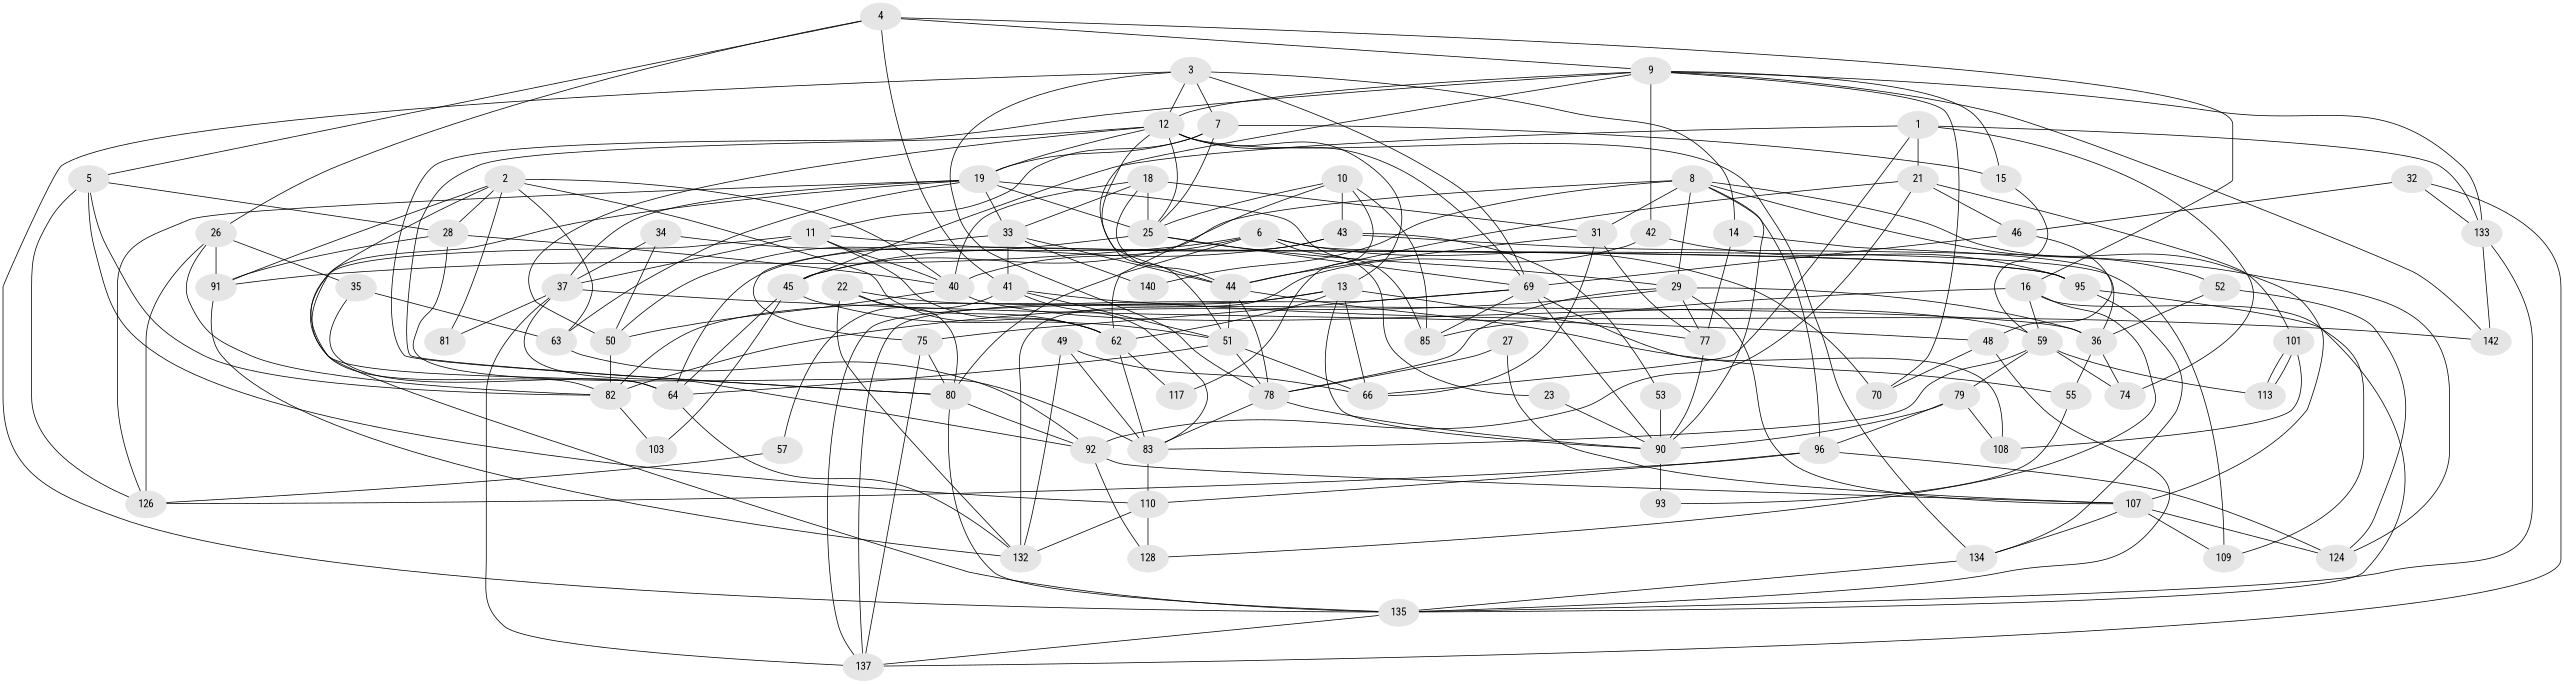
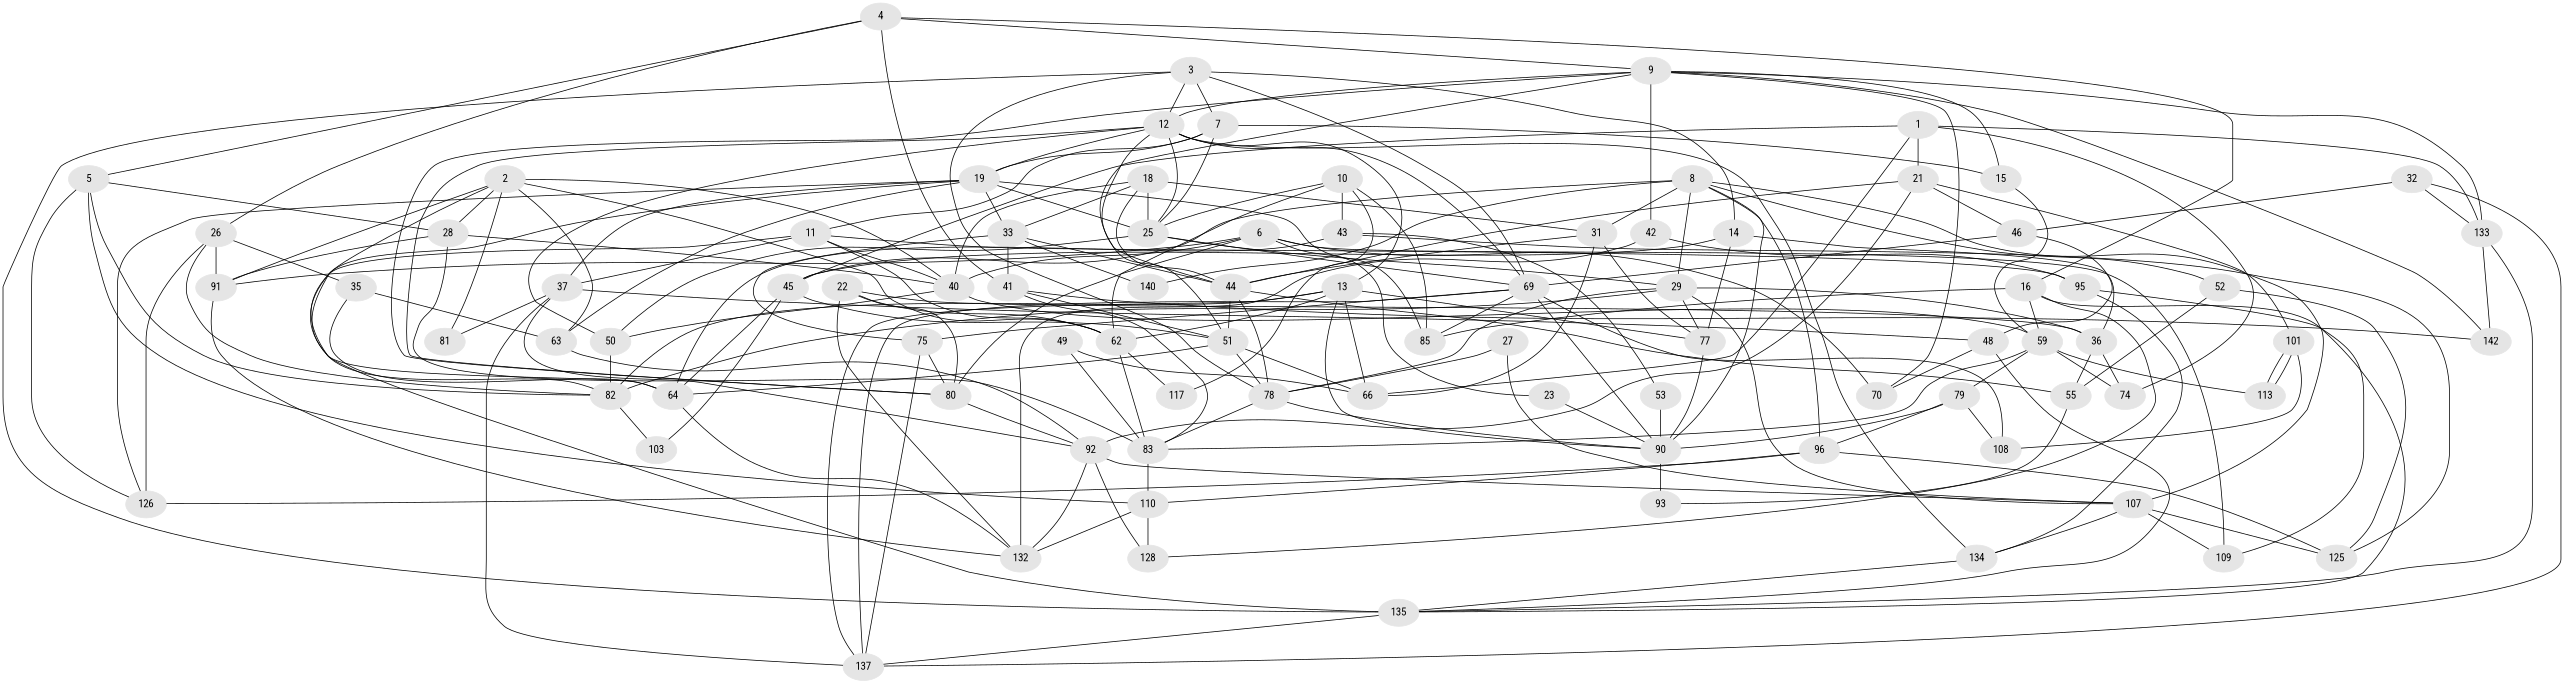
node "34": removed
edge "43" -- "45": now "14" -- "45"
edge "52" -- "36": now "52" -- "55"
node "57": removed
edge "49" -- "132": now "92" -- "132"
node "124": label "124" -> "125"
edge "80" -- "135": removed
